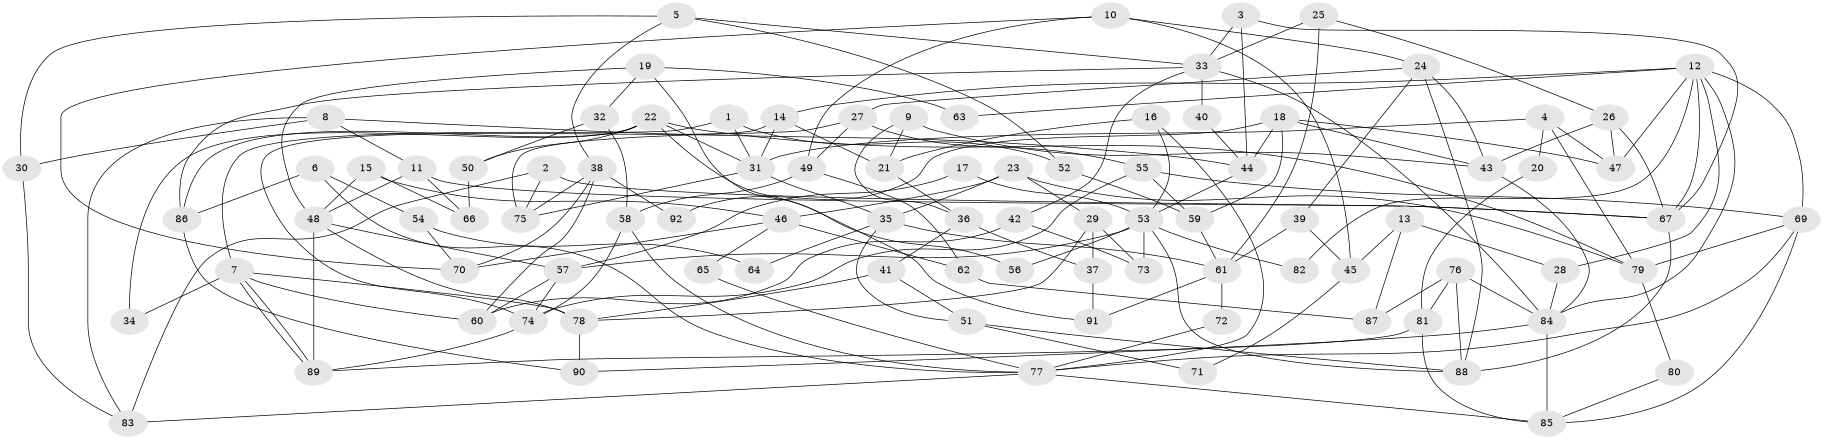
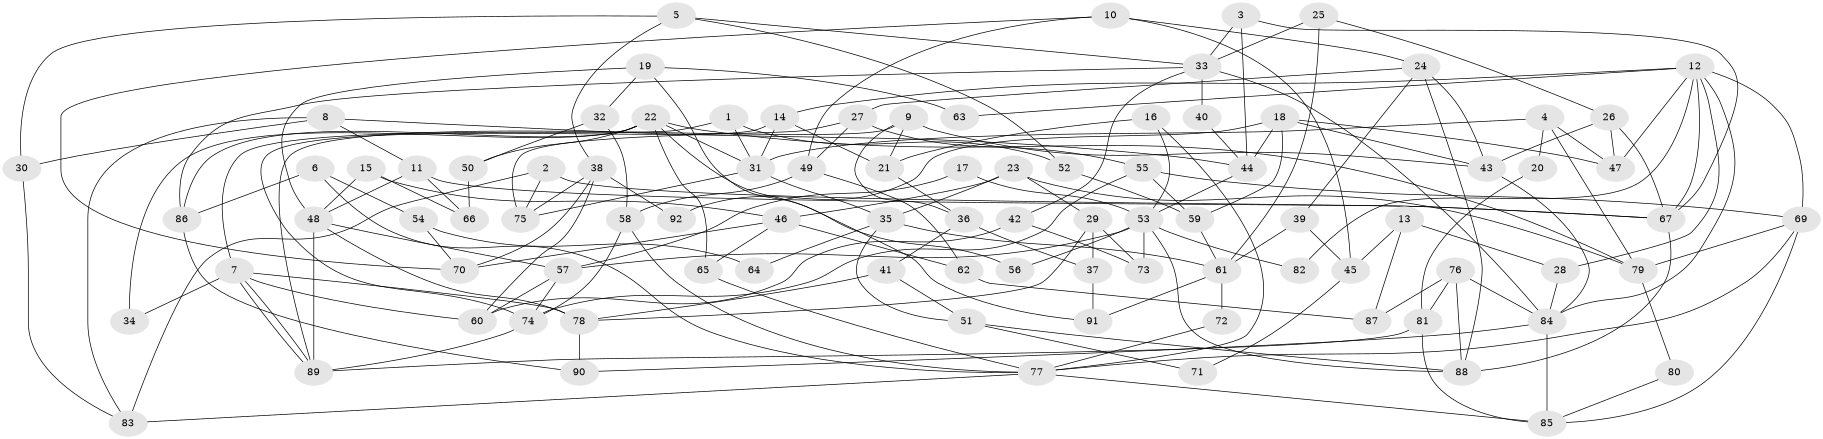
edge "9" -- "89": added
edge "22" -- "65": added
